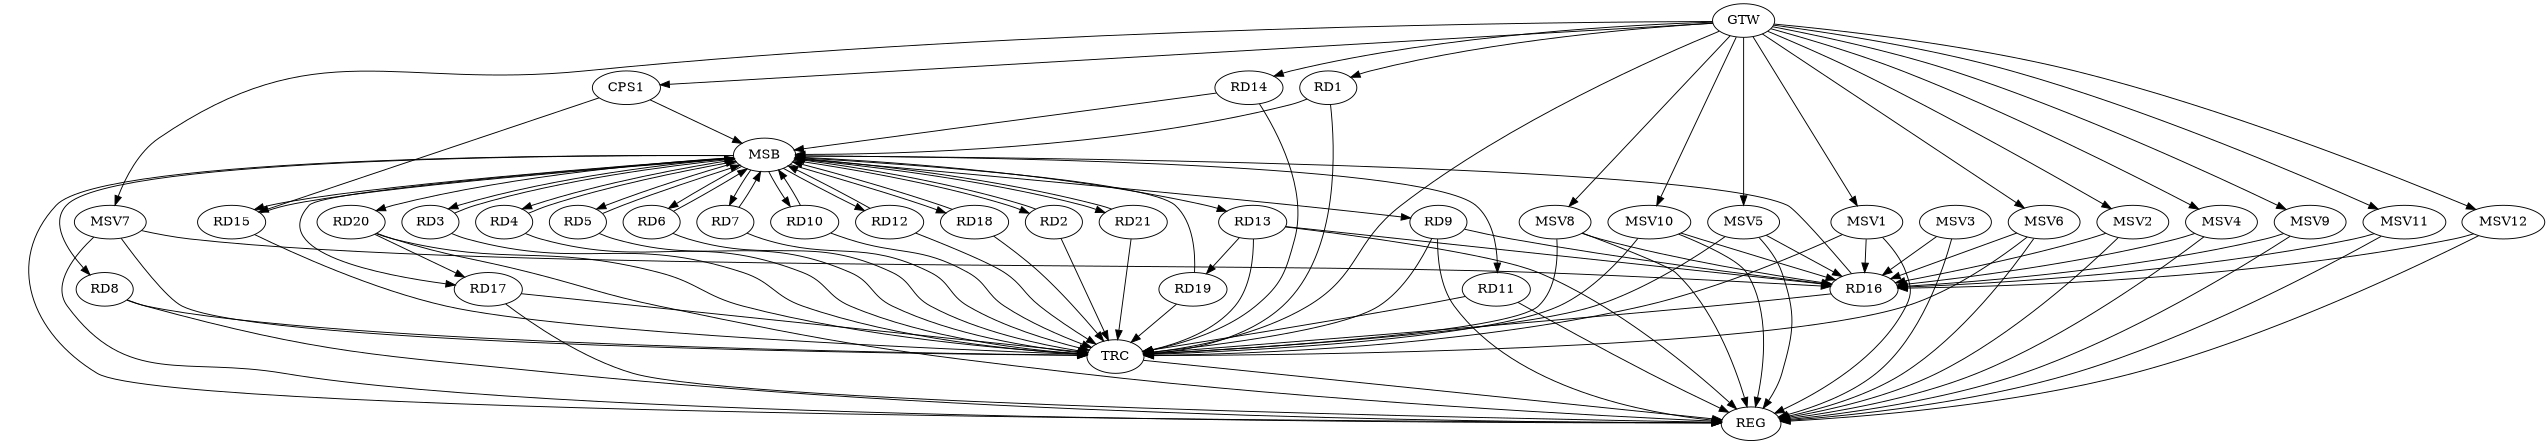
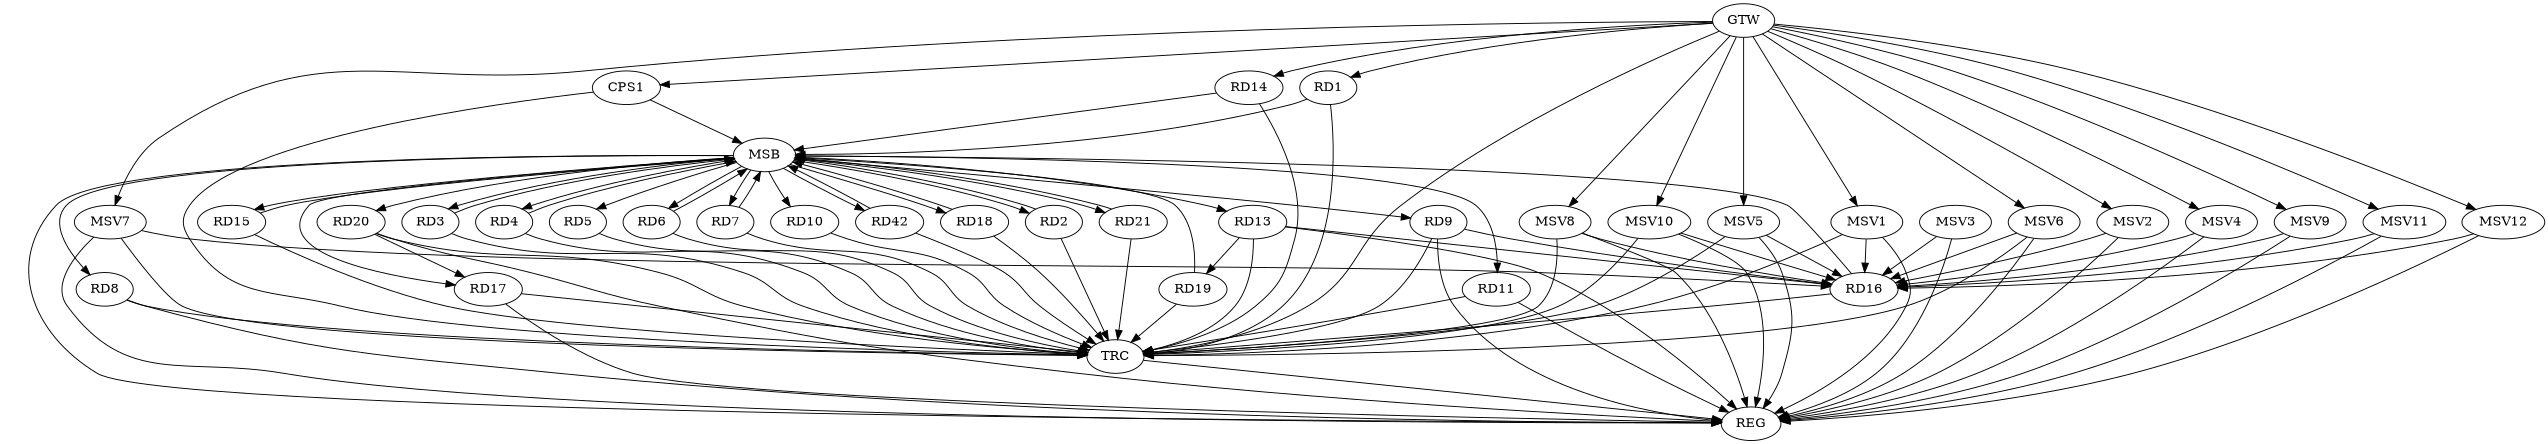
edge "CPS1" -> "RD15": now "CPS1" -> "TRC"
edge "RD10" -> "MSB": removed
edge "RD5" -> "MSB": removed
node "RD12": label "RD12" -> "RD42"
